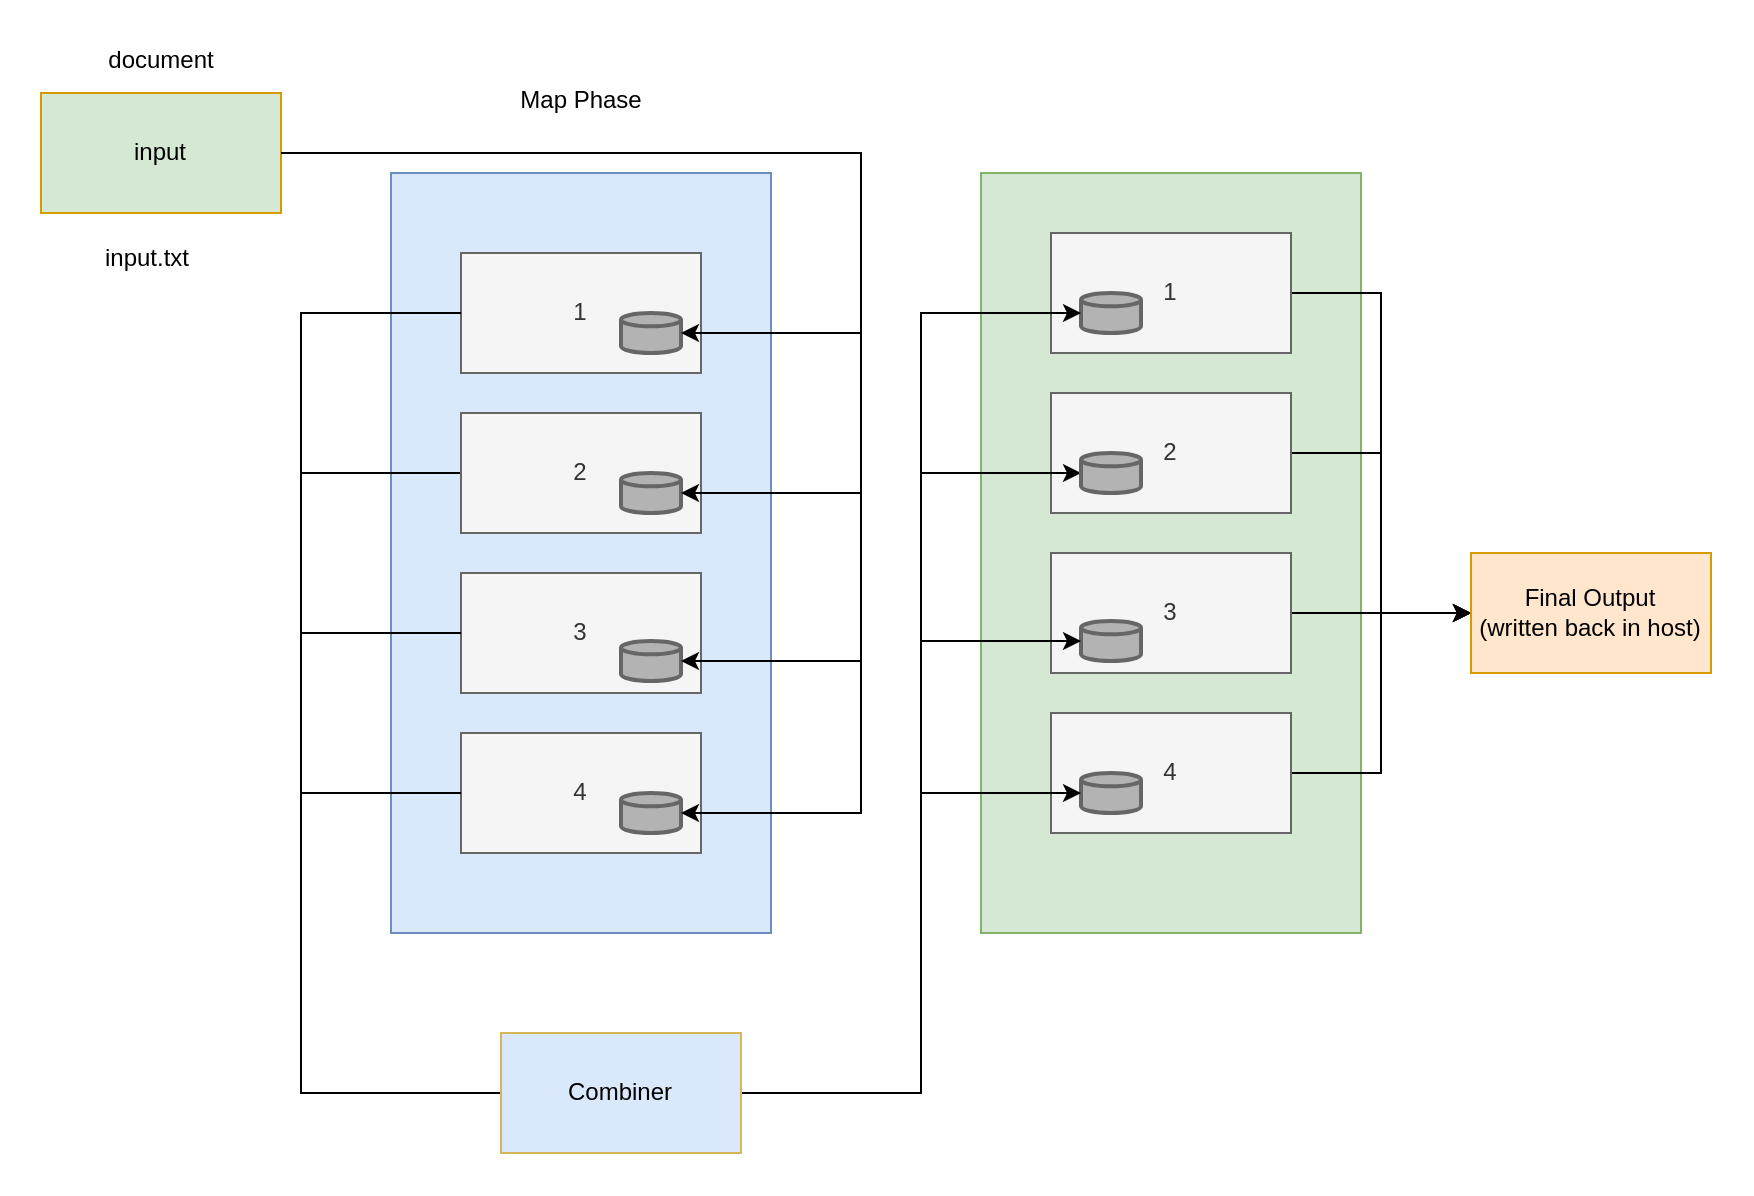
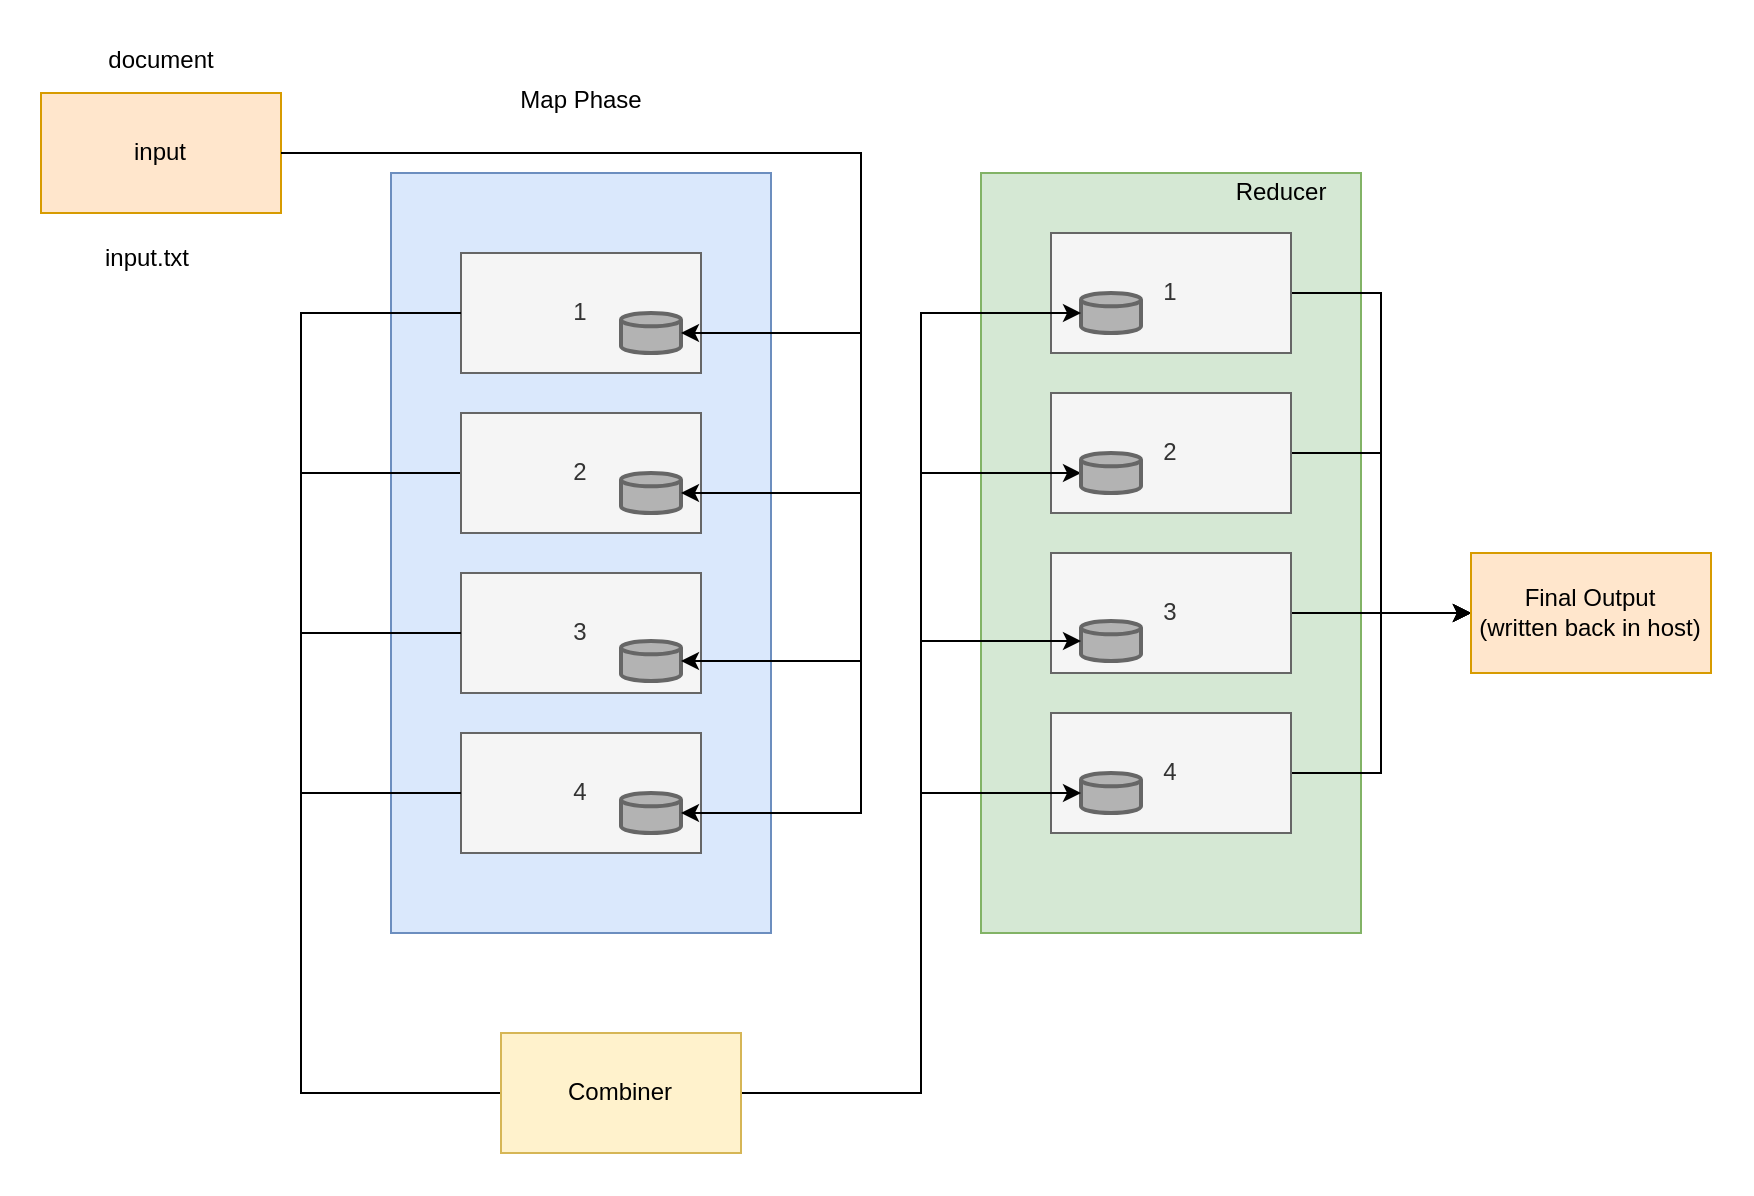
node "input": fillcolor #d5e8d4 -> #ffe6cc
node "Reducer": added
node "Combiner": fillcolor #dae8fc -> #fff2cc
